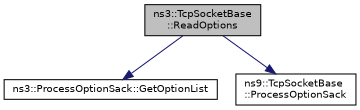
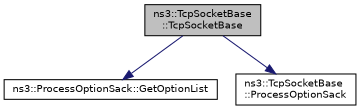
node "ns3::TcpSocketBase ::ReadOptions": label "ns3::TcpSocketBase ::ReadOptions" -> "ns3::TcpSocketBase ::TcpSocketBase"
node "ns9::TcpSocketBase ::ProcessOptionSack": label "ns9::TcpSocketBase ::ProcessOptionSack" -> "ns3::TcpSocketBase ::ProcessOptionSack"
